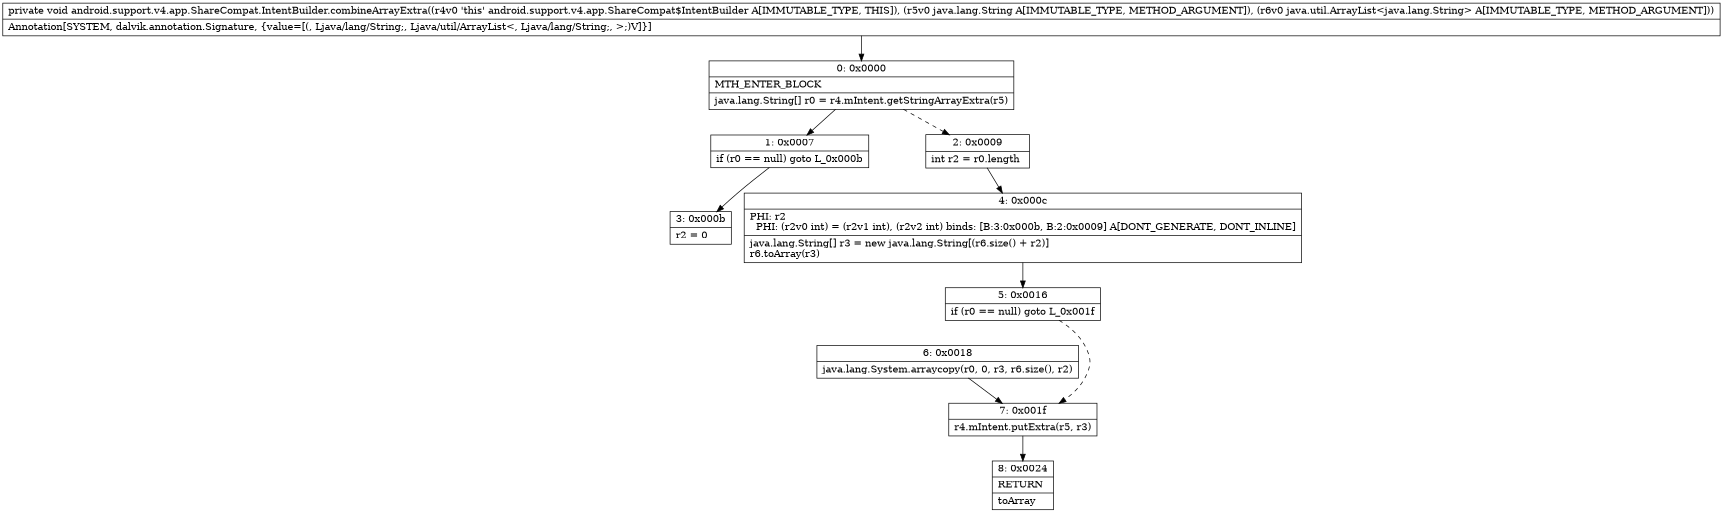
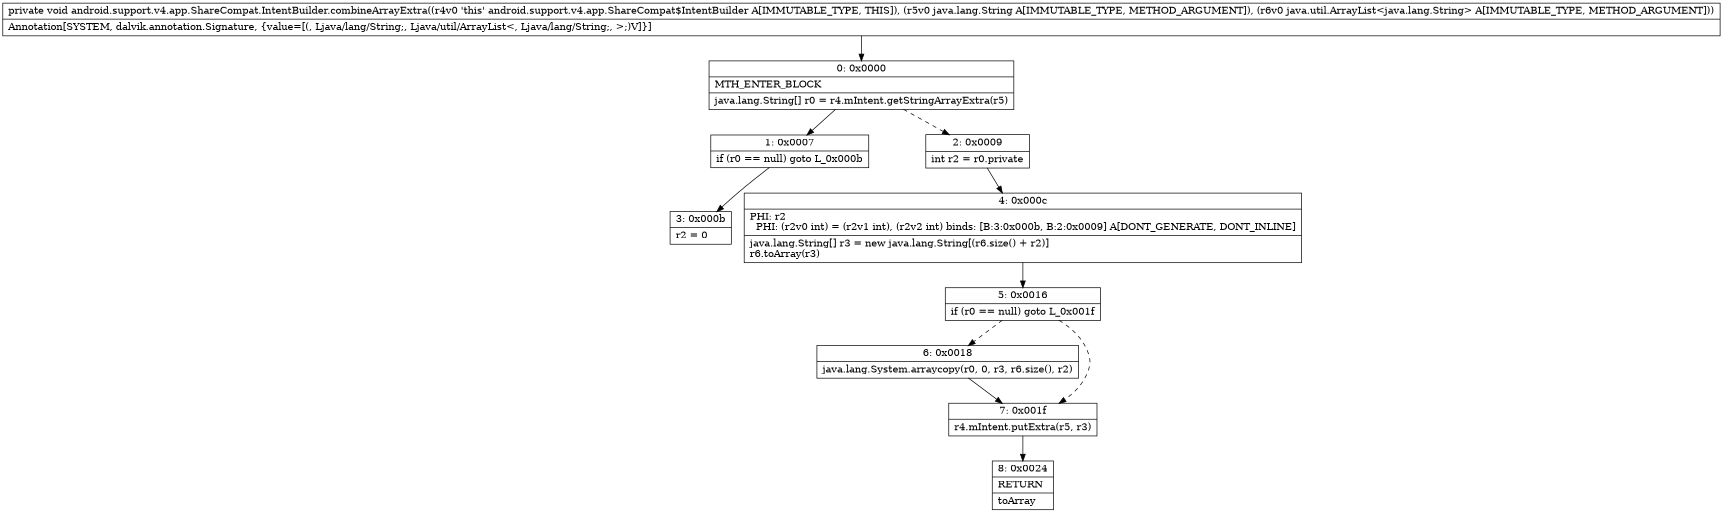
node "2: 0x0009": text "int r2 = r0.length" -> "int r2 = r0.private"
edge "5: 0x0016" -> "6: 0x0018": added
